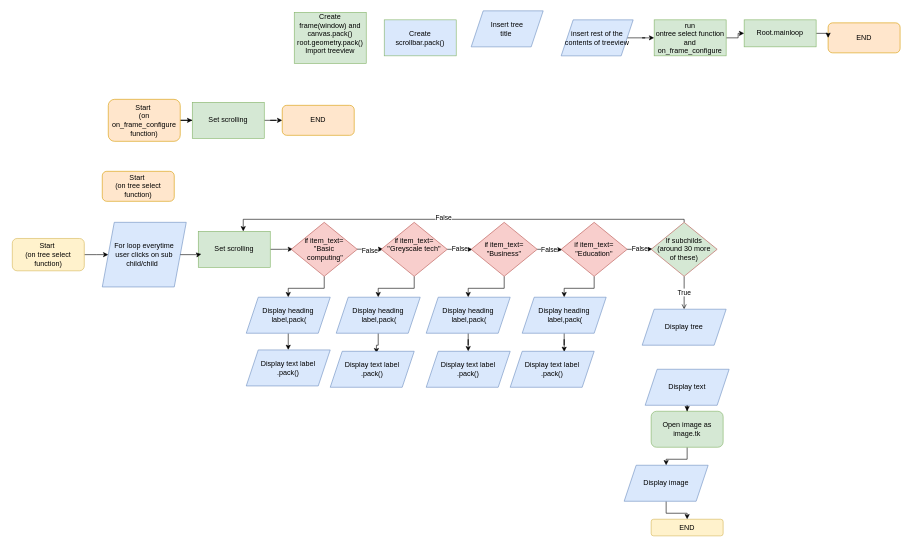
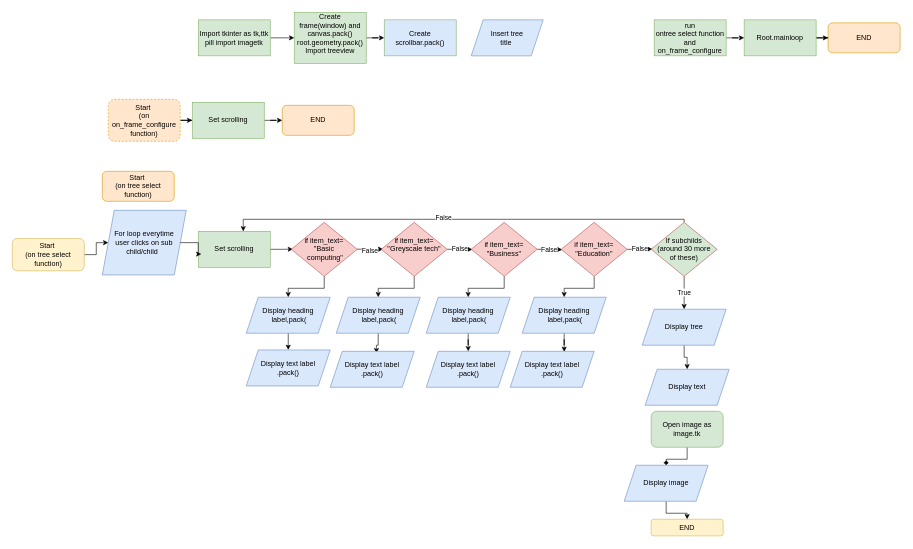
node "Insert tree title": moved (507, 29) -> (507, 38)
node "Root.mainloop": size 72x27 -> 72x36
node "Import tkinter as tk,ttk pill import imagetk": added
edge "Import tkinter as tk,ttk pill import imagetk" -> "Create frame(window) and canvas.pack() root.geometry.pack() Import treeview": added
edge "Create frame(window) and canvas.pack() root.geometry.pack() Import treeview" -> "Create scrollbar.pack()": added
node "insert rest of the contents of treeview": removed
edge "insert rest of the contents of treeview" -> "run ontree select function and on_frame_configure": removed
node "Start (on on_frame_configure function)": style solid -> dashed
node "For loop everytime user clicks on sub child/child": moved (144, 255) -> (144, 243)
edge "If subchilds (around 30 more of these)" -> "Display tree": arrowhead open -> classic
edge "Display tree" -> "Display text": added
edge "Display text" -> "Open image as image.tk": removed
edge "Open image as image.tk" -> "Display image": arrowhead classic -> diamond
